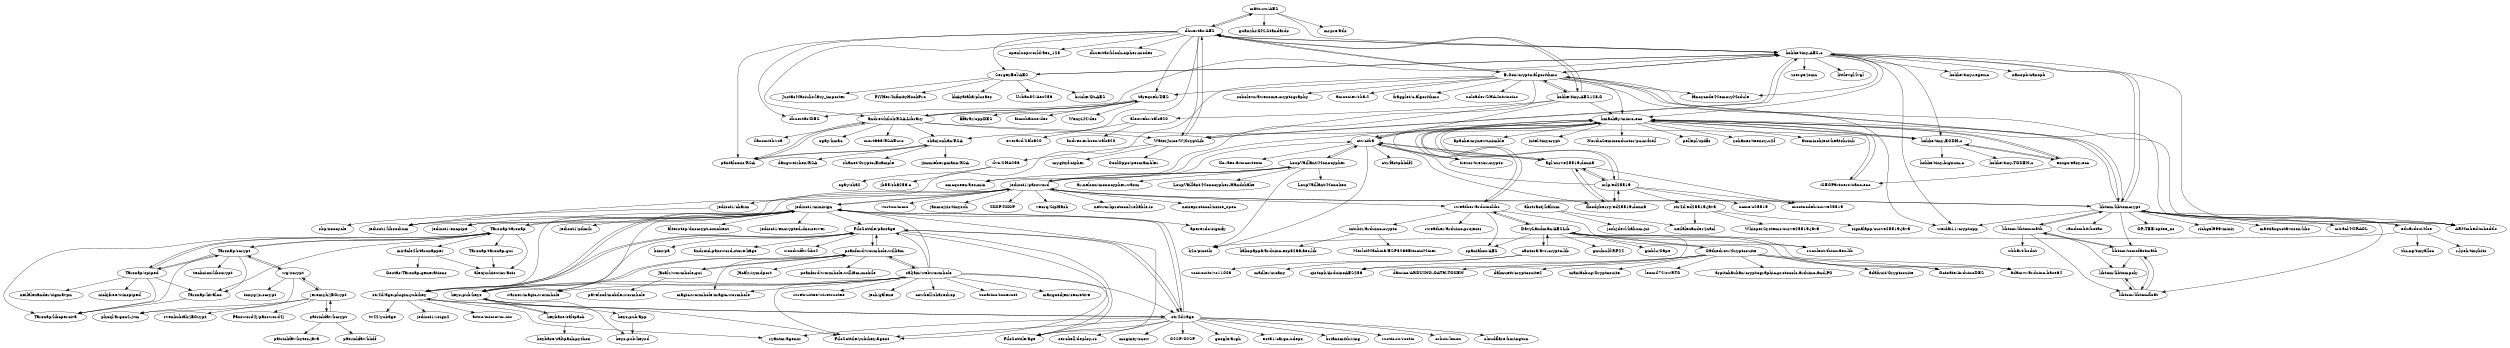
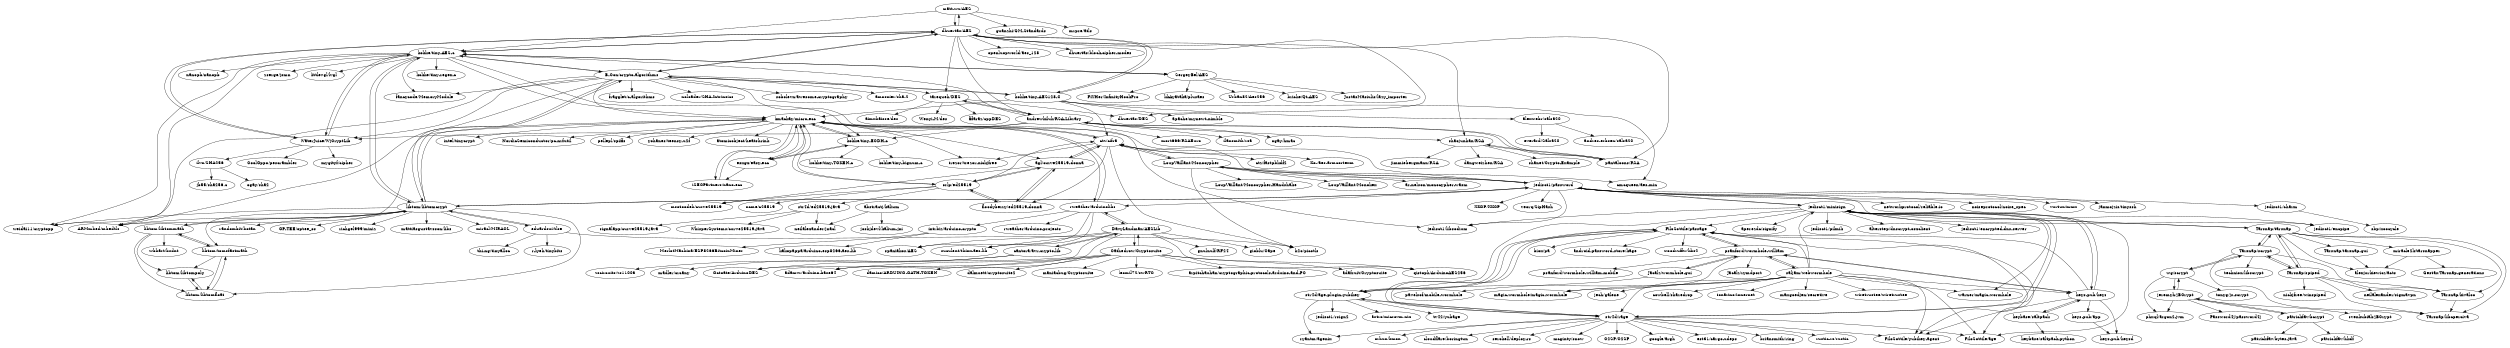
edge "kmackay/micro-ecc" -> "apache/mynewt-nimble": now "kokke/tiny-AES128-C" -> "apache/mynewt-nimble"
node "trezor/trezor-crypto": label "trezor/trezor-crypto" -> "trezor/trezor-nickjfree"
